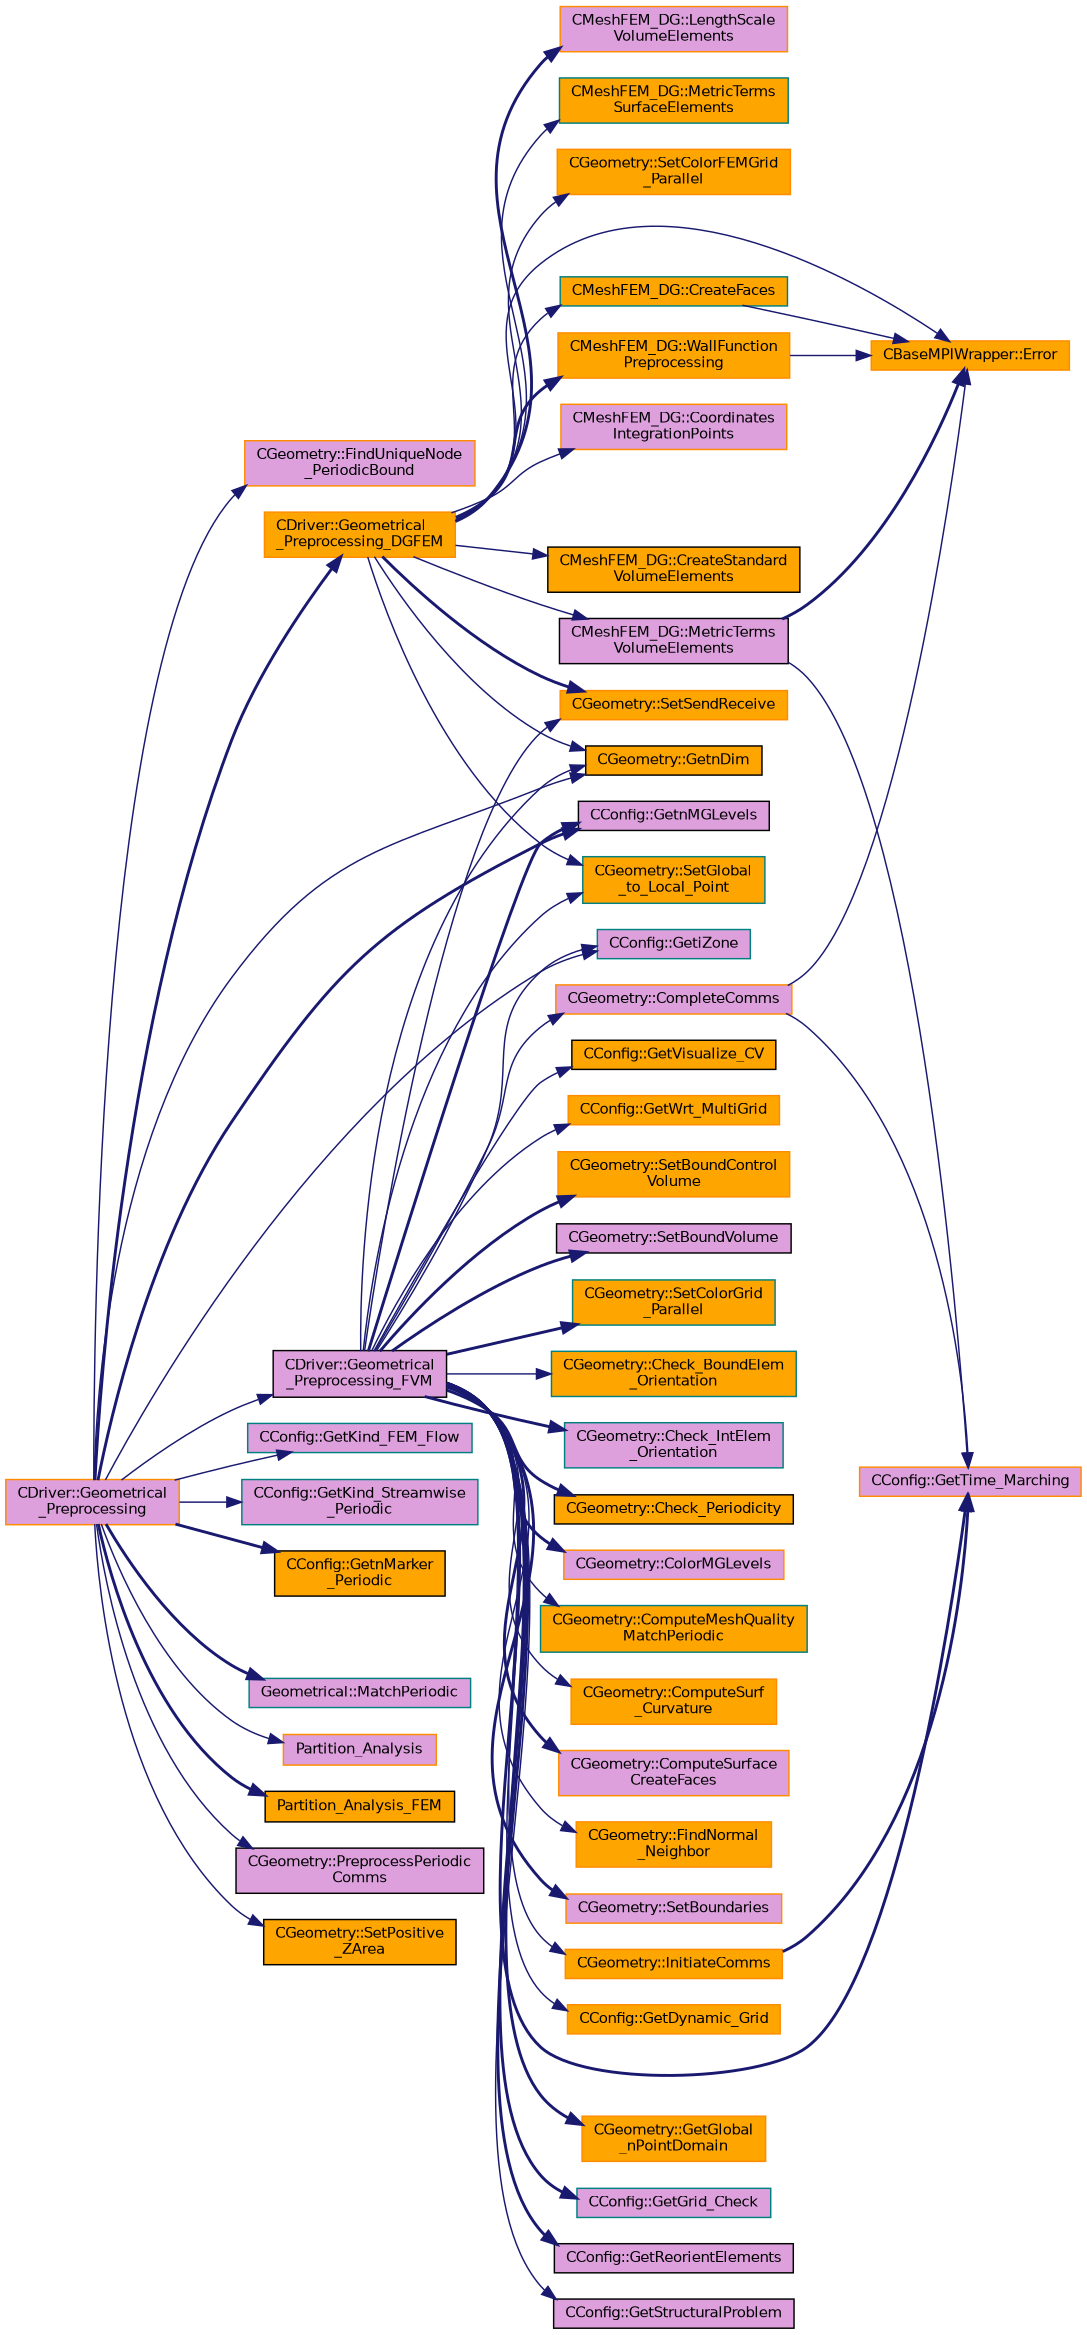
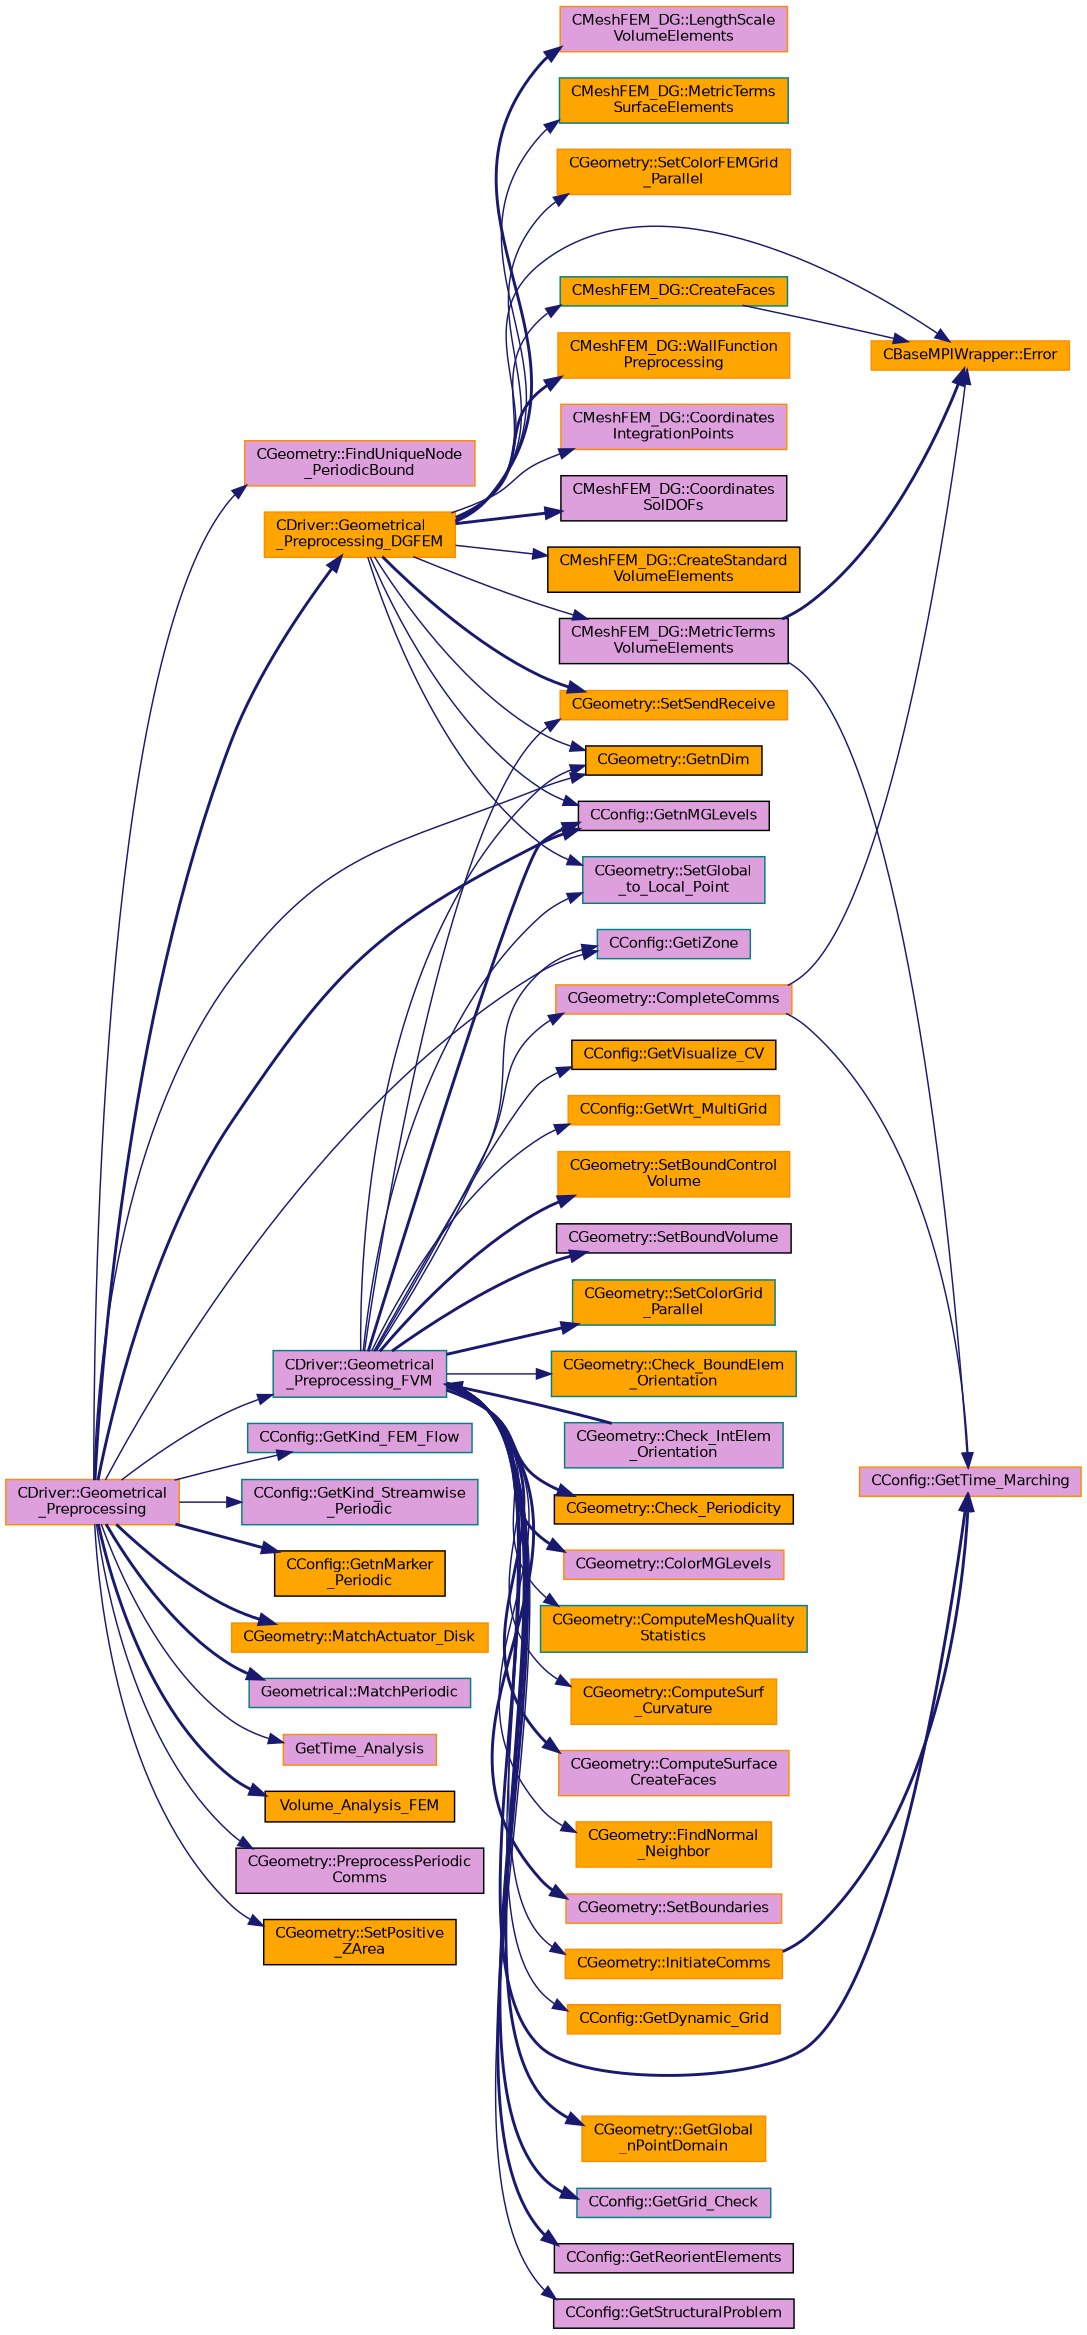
edge "CMeshFEM_DG::WallFunction Preprocessing" -> "CBaseMPIWrapper::Error": removed
node "CMeshFEM_DG::Coordinates SolDOFs": added
edge "CDriver::Geometrical _Preprocessing_DGFEM" -> "CConfig::GetnMGLevels": added
node "CGeometry::SetGlobal _to_Local_Point": fillcolor orange -> plum
node "CDriver::Geometrical _Preprocessing_FVM": color black -> teal
edge "CDriver::Geometrical _Preprocessing_FVM" -> "CGeometry::Check_IntElem _Orientation": reversed
node "CGeometry::ComputeMeshQuality MatchPeriodic": label "CGeometry::ComputeMeshQuality MatchPeriodic" -> "CGeometry::ComputeMeshQuality Statistics"
node "CGeometry::MatchActuator_Disk": added
node "Partition_Analysis": label "Partition_Analysis" -> "GetTime_Analysis"
node "Partition_Analysis_FEM": label "Partition_Analysis_FEM" -> "Volume_Analysis_FEM"
